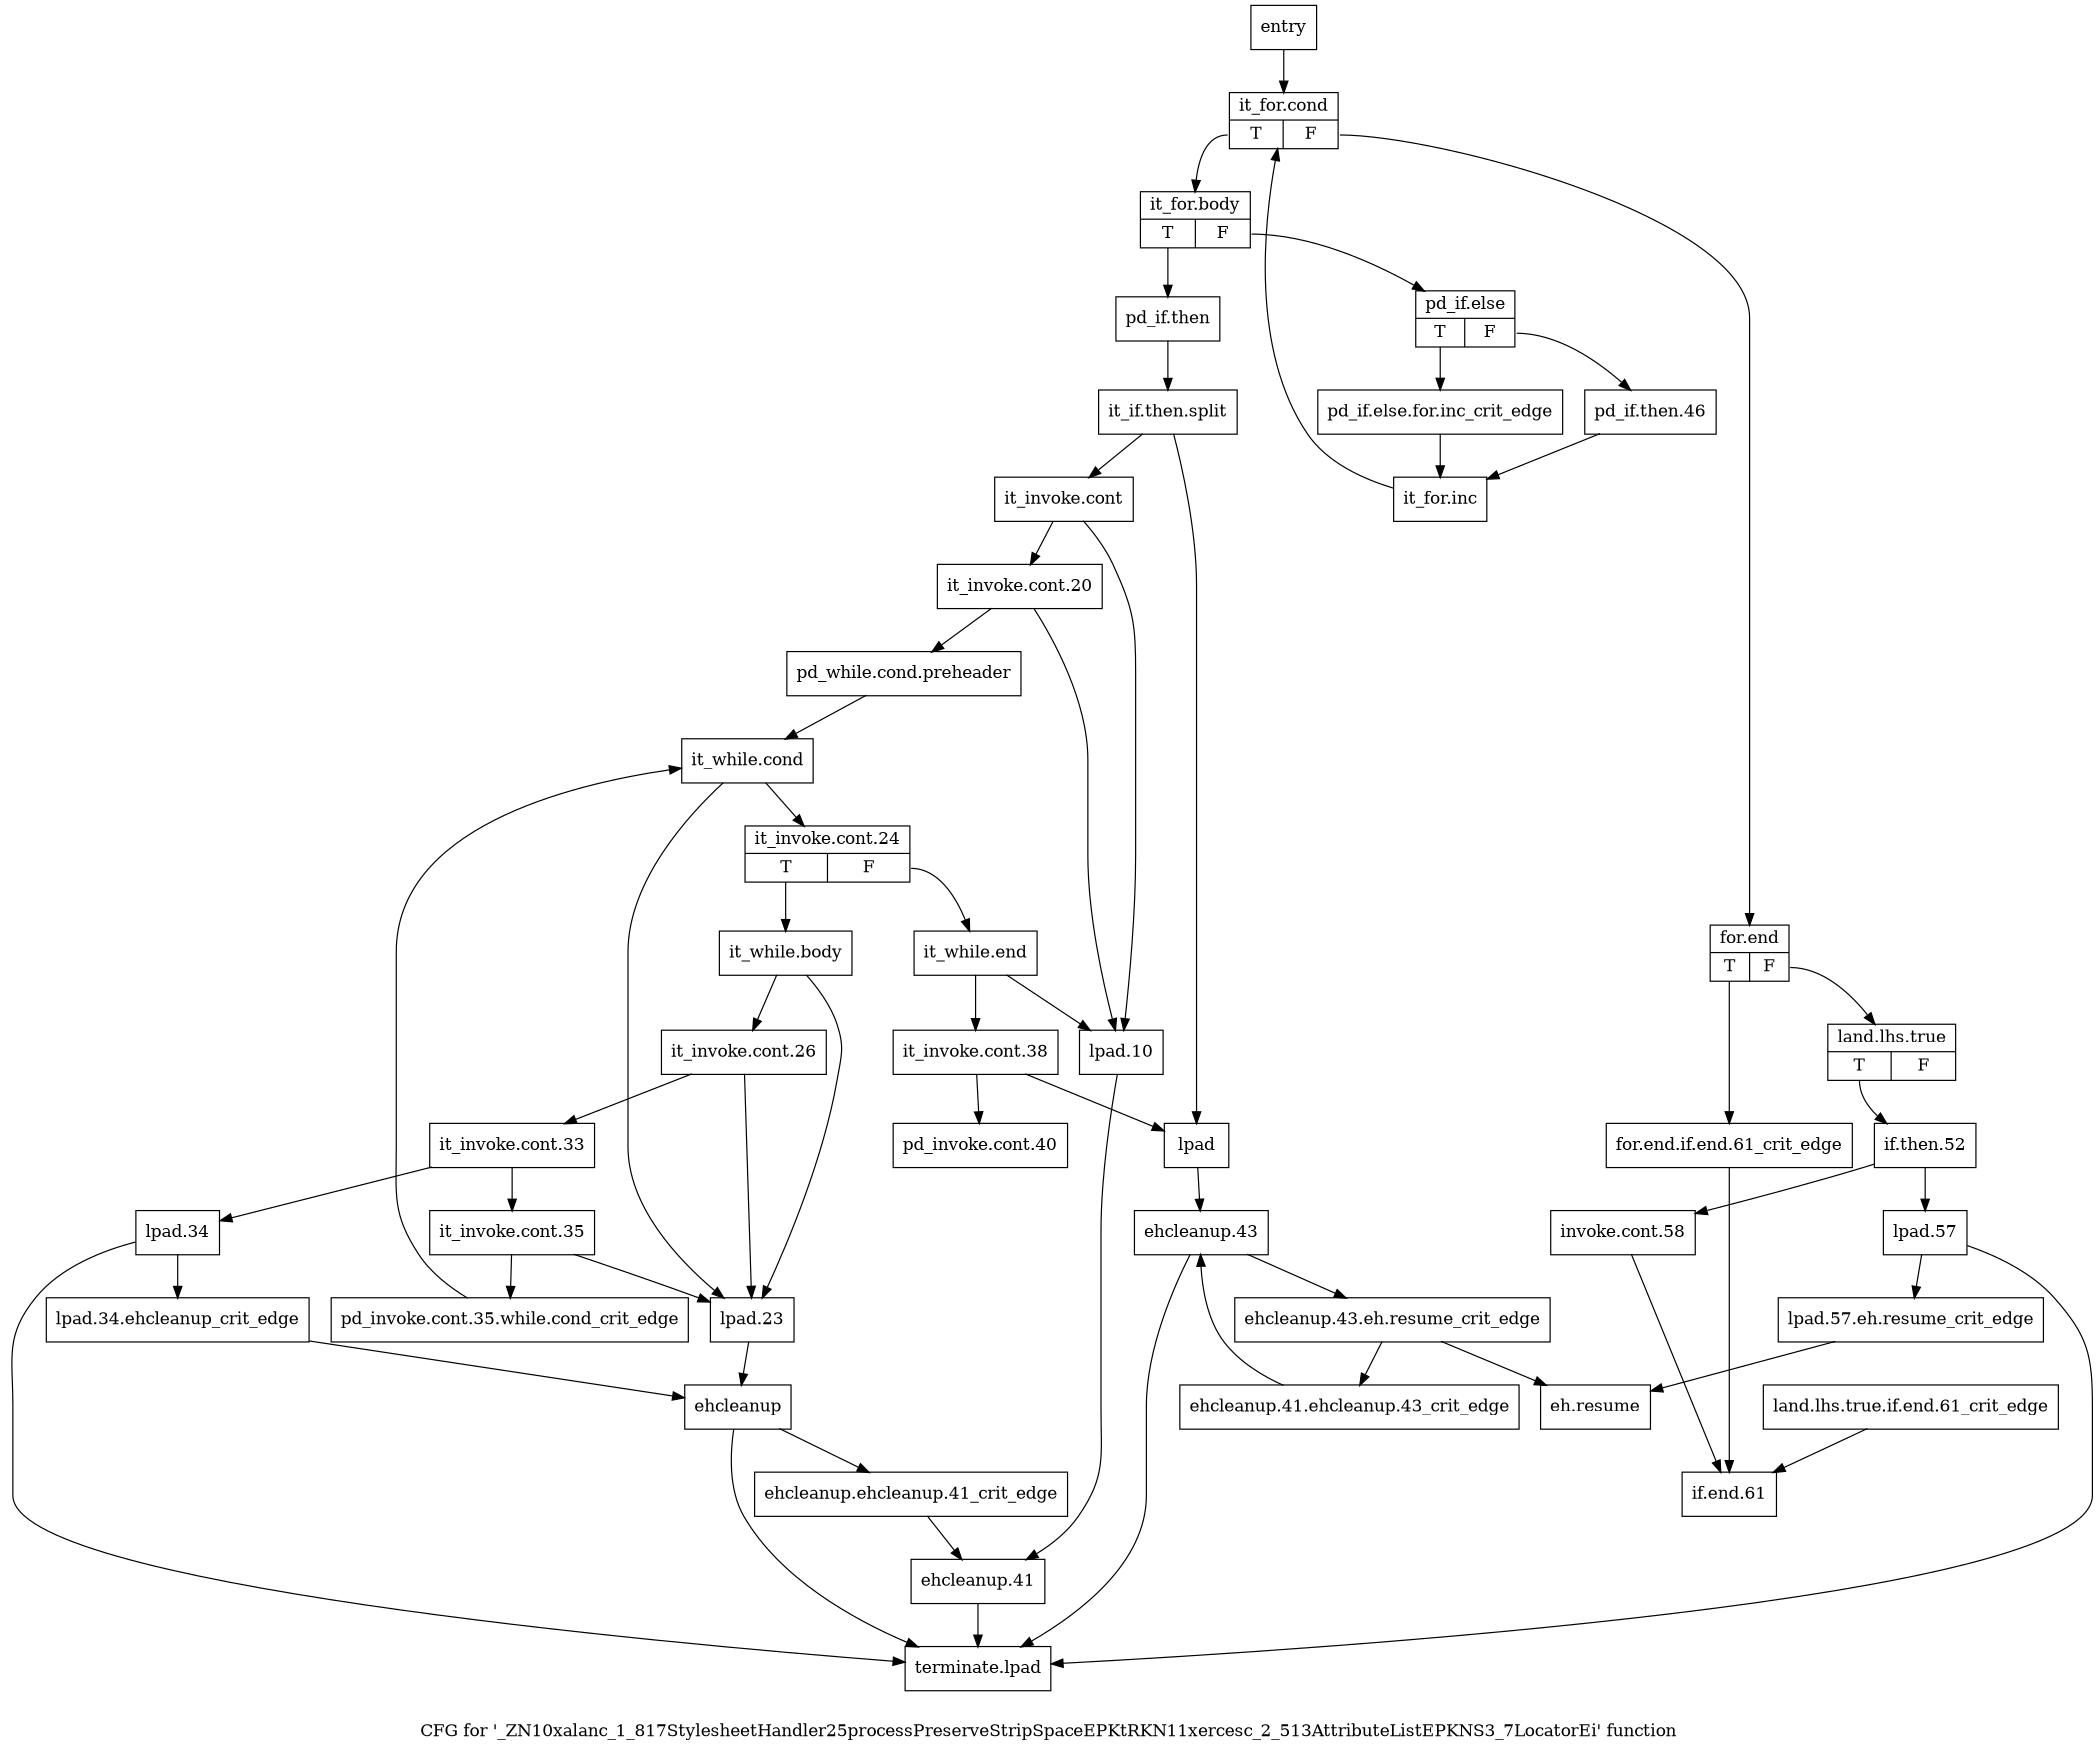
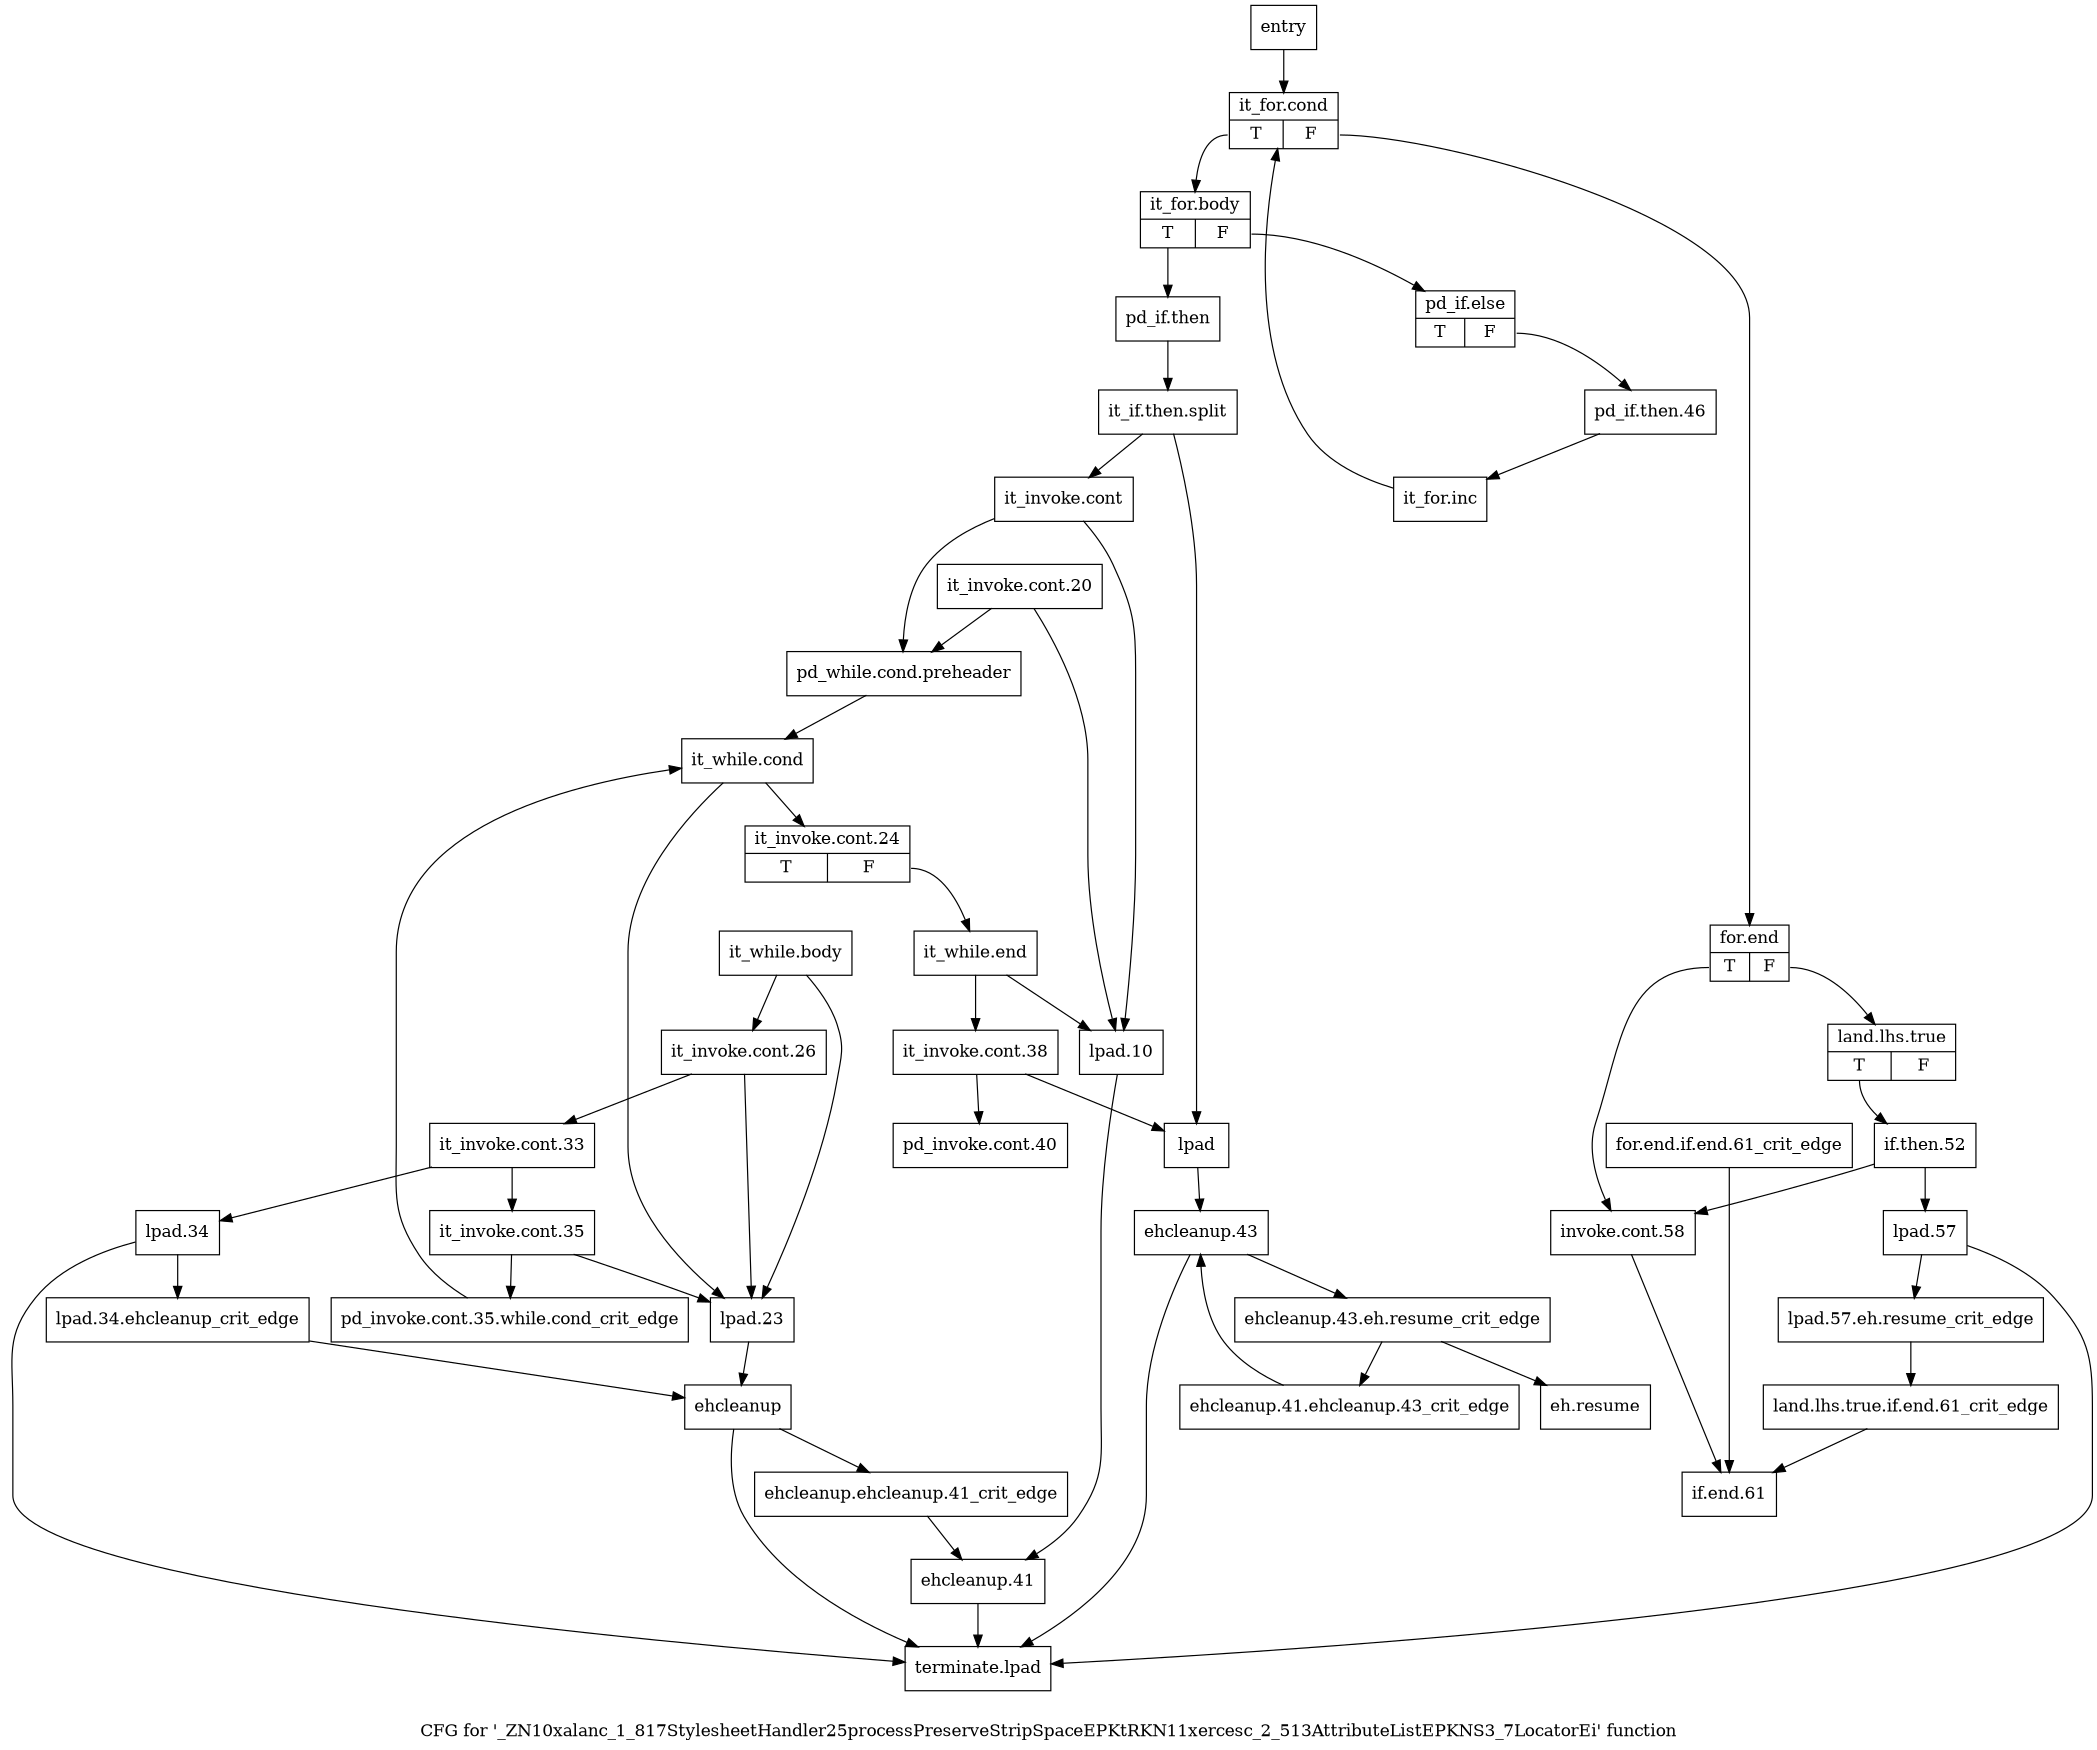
node "pd_if.else.for.inc_crit_edge": removed
edge "it_invoke.cont" -> "it_invoke.cont.20": now "it_invoke.cont" -> "pd_while.cond.preheader"
edge "it_invoke.cont.24" -> "it_while.body": removed
edge "for.end" -> "for.end.if.end.61_crit_edge": now "for.end" -> "invoke.cont.58"
edge "lpad.57.eh.resume_crit_edge" -> "eh.resume": now "lpad.57.eh.resume_crit_edge" -> "land.lhs.true.if.end.61_crit_edge"
